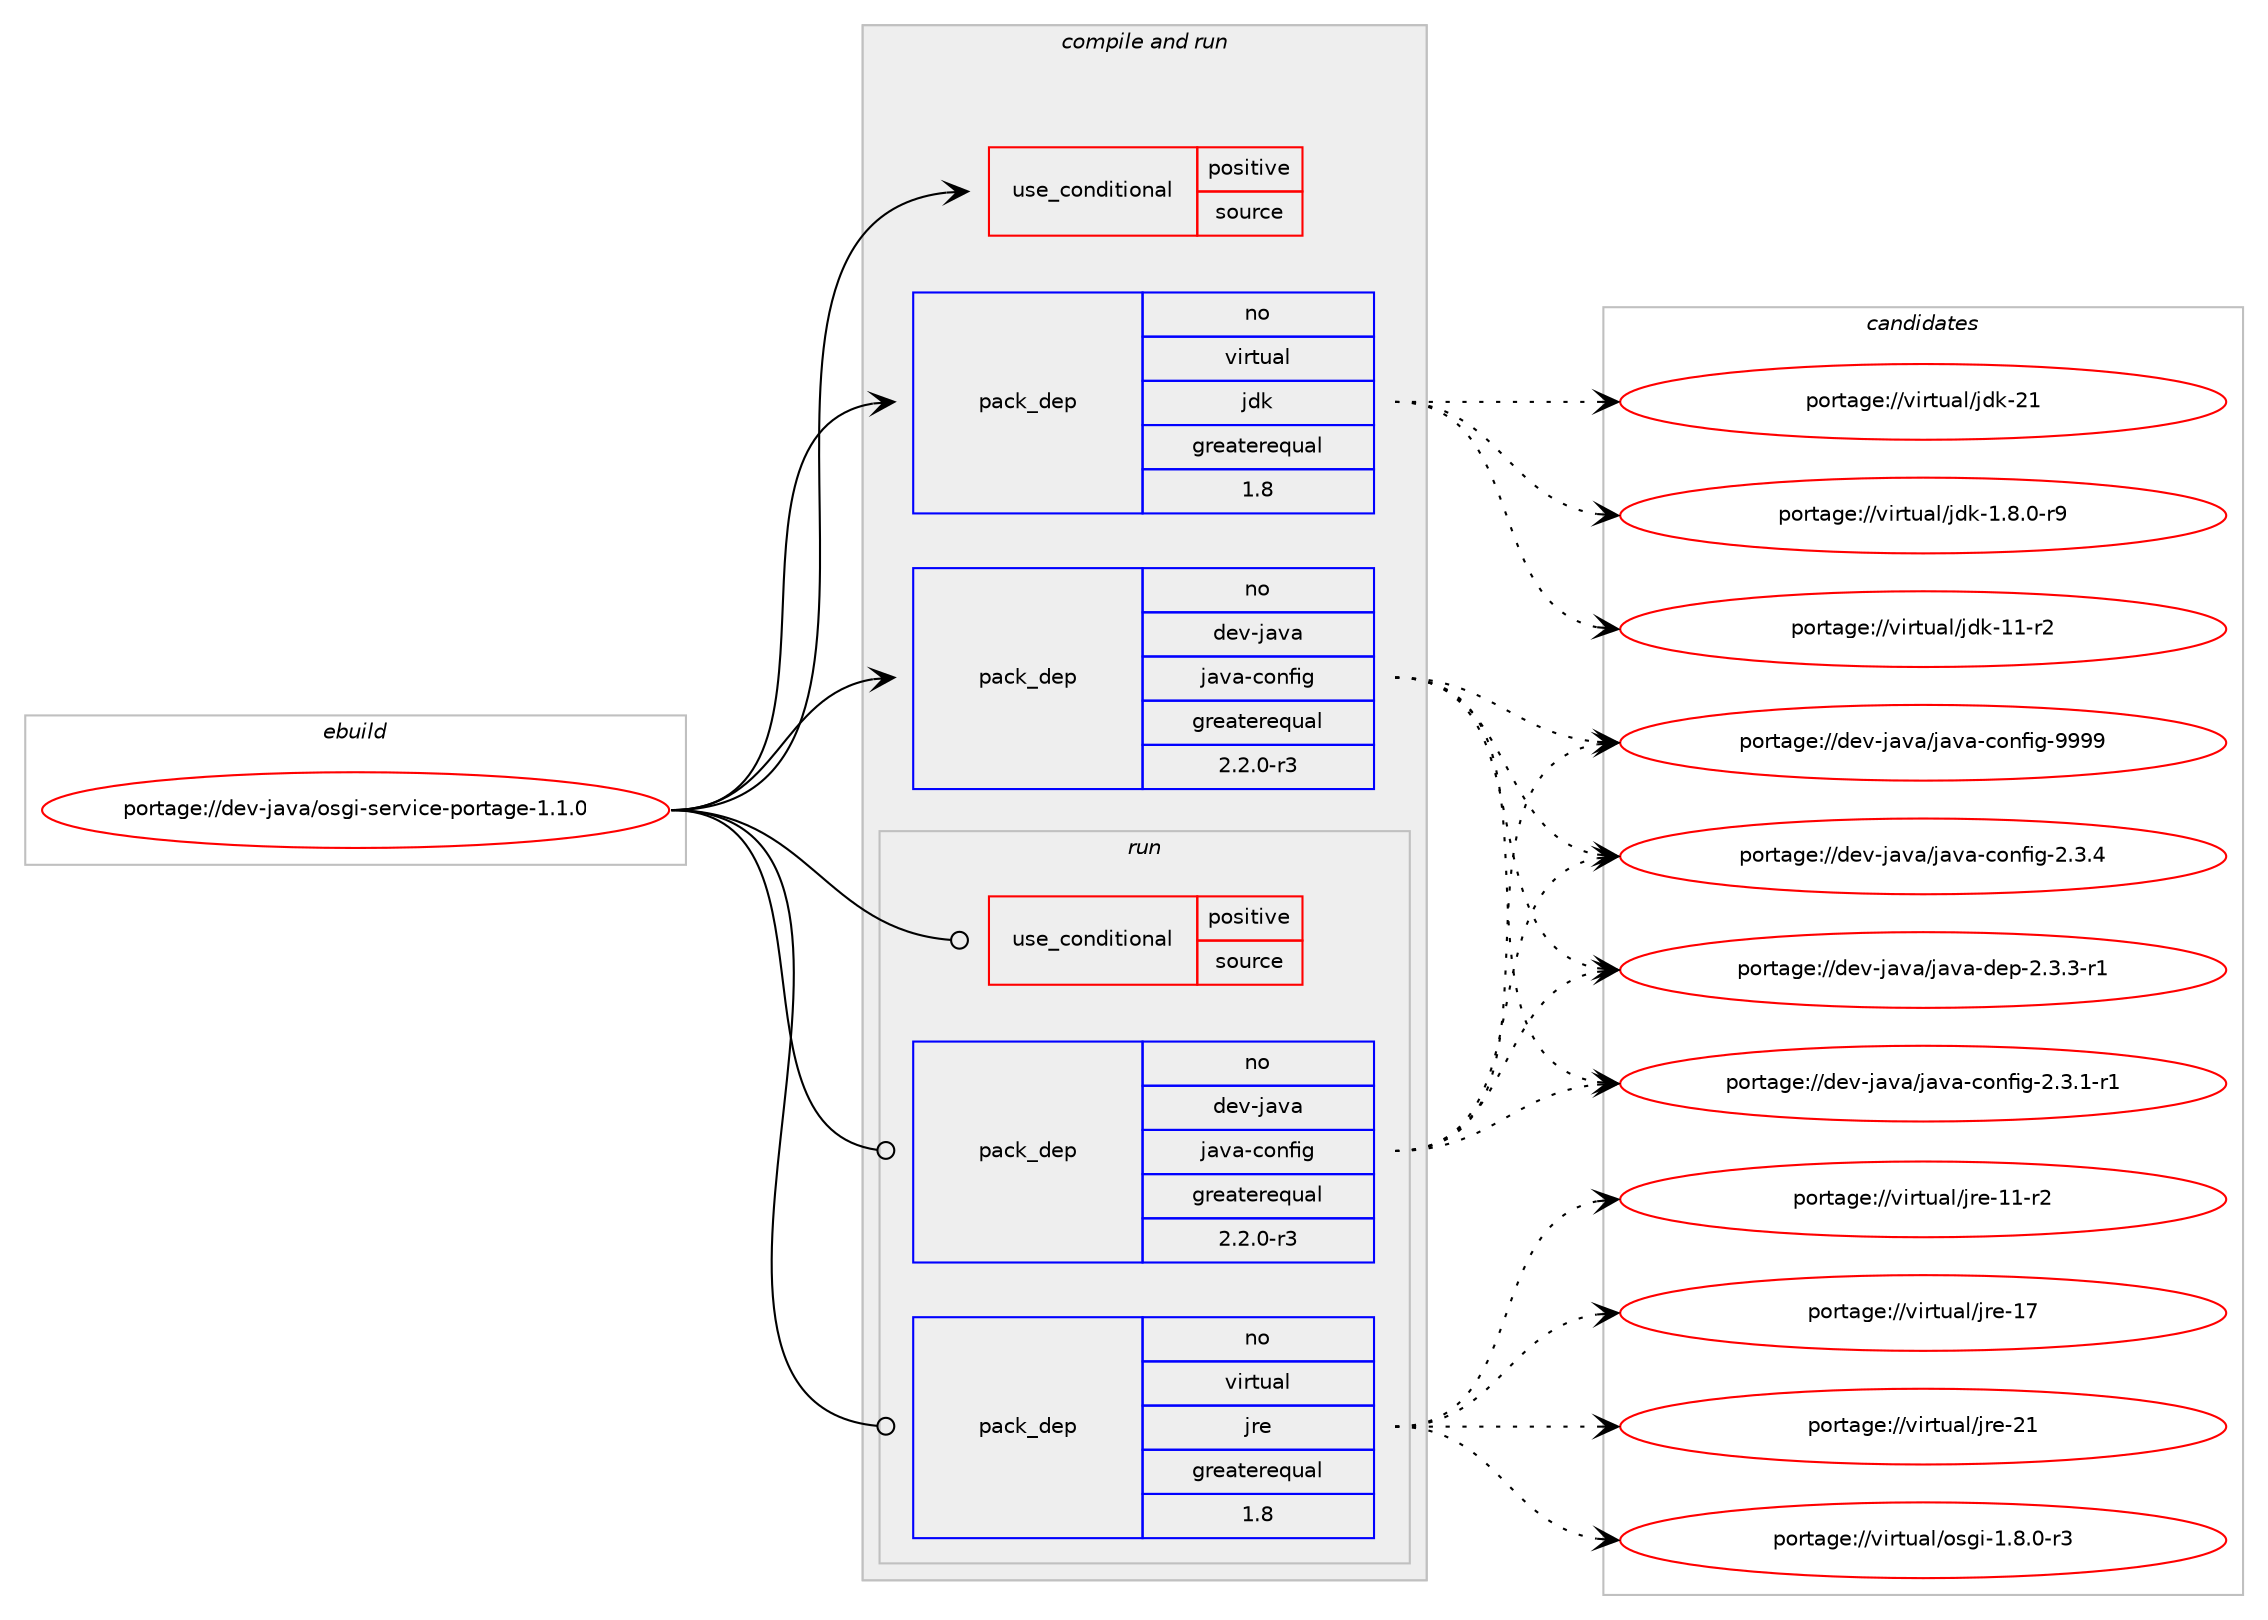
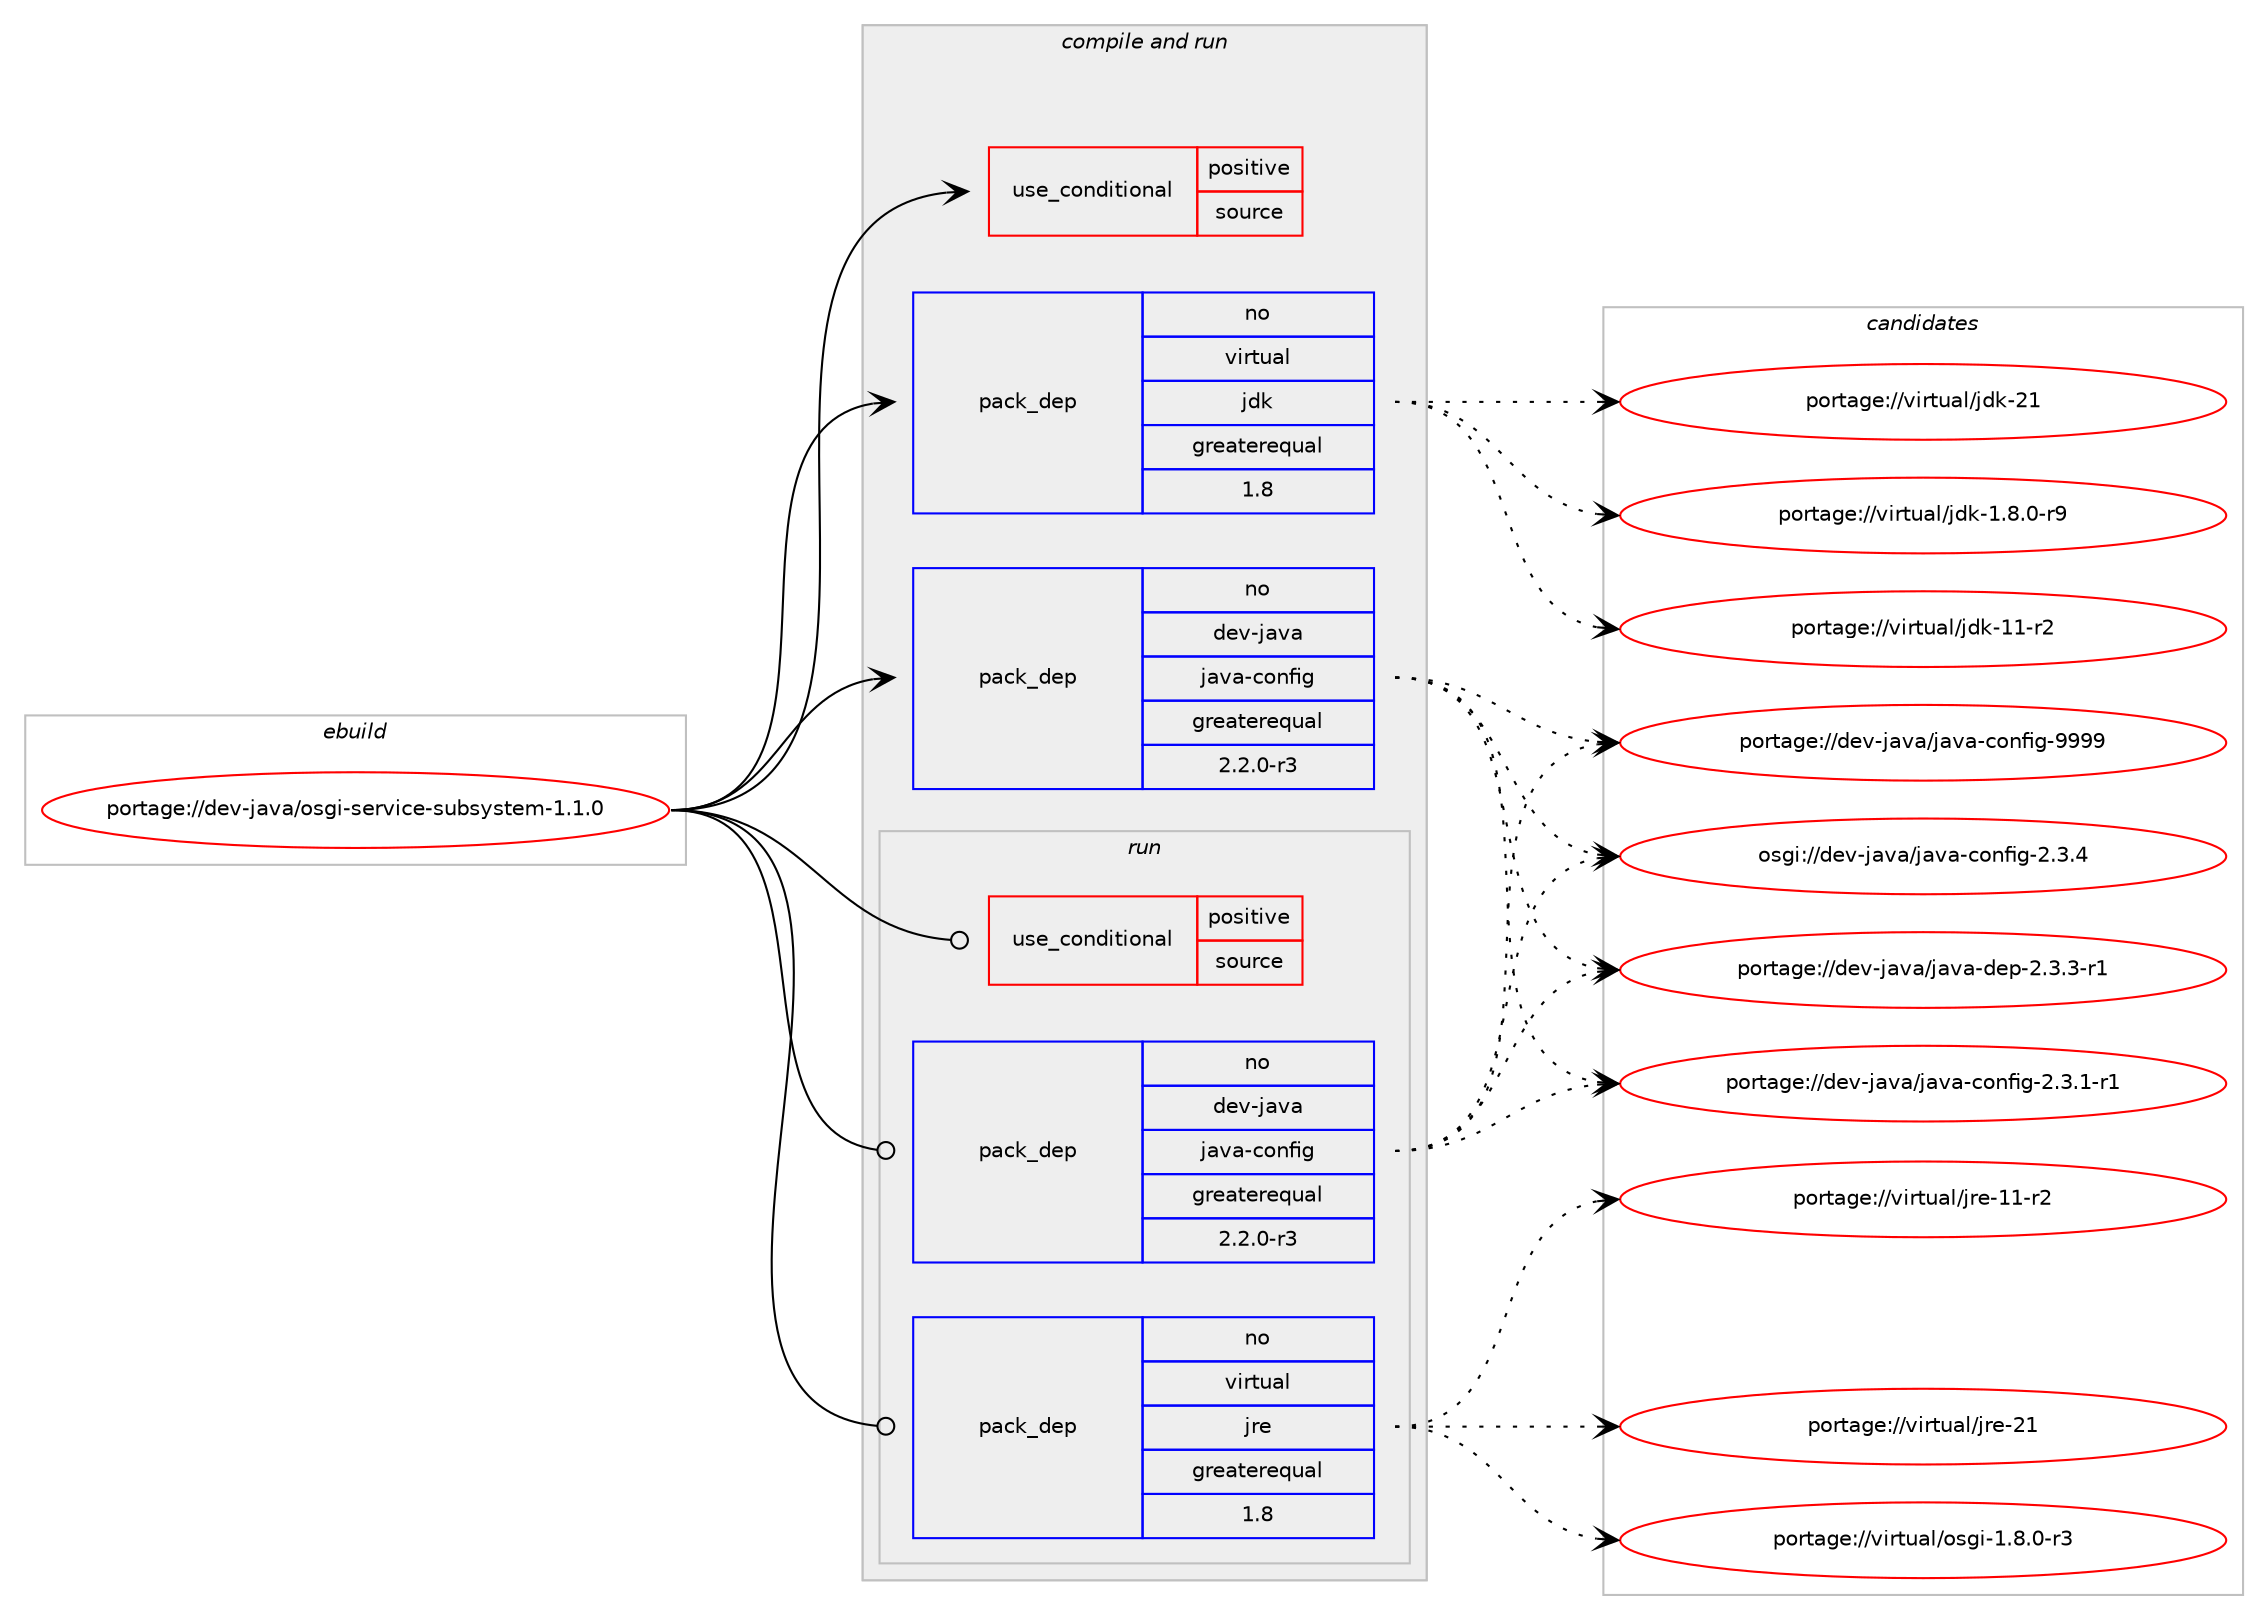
node "portage://dev-java/osgi-service-portage-1.1.0": label "portage://dev-java/osgi-service-portage-1.1.0" -> "portage://dev-java/osgi-service-subsystem-1.1.0"
node "portage://dev-java/java-config-2.3.4": label "portage://dev-java/java-config-2.3.4" -> "osgi://dev-java/java-config-2.3.4"
node "portage://virtual/jre-17": removed
